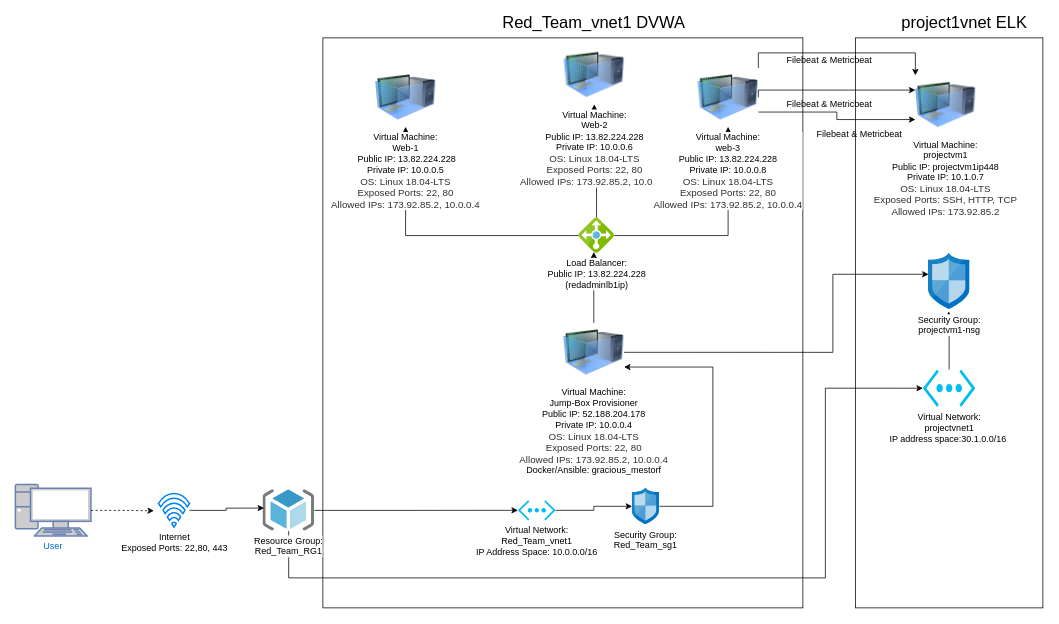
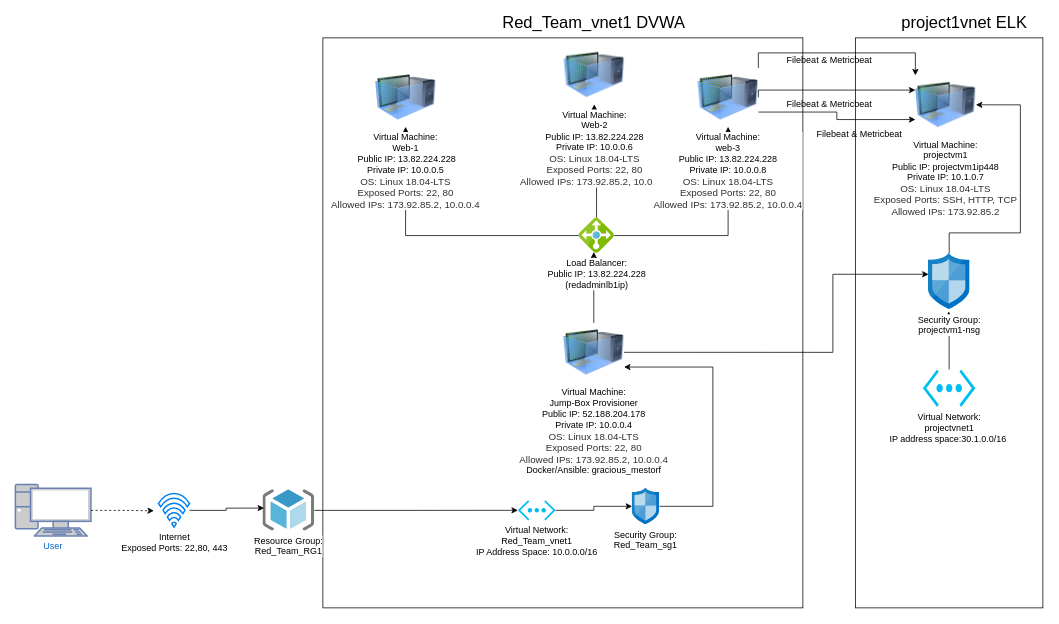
edge "Security Group: projectvm1-nsg" -> "Virtual Machine: projectvm1 Public IP: projectvm1ip448 Private IP: 10.1.0.7 OS: Linux 18.04-LTS Exposed Ports: SSH, HTTP, TCP Allowed IPs: 173.92.85.2": added
edge "Resource Group: Red_Team_RG1" -> "Virtual Network: projectvnet1 IP address space:30.1.0.0/16": removed
